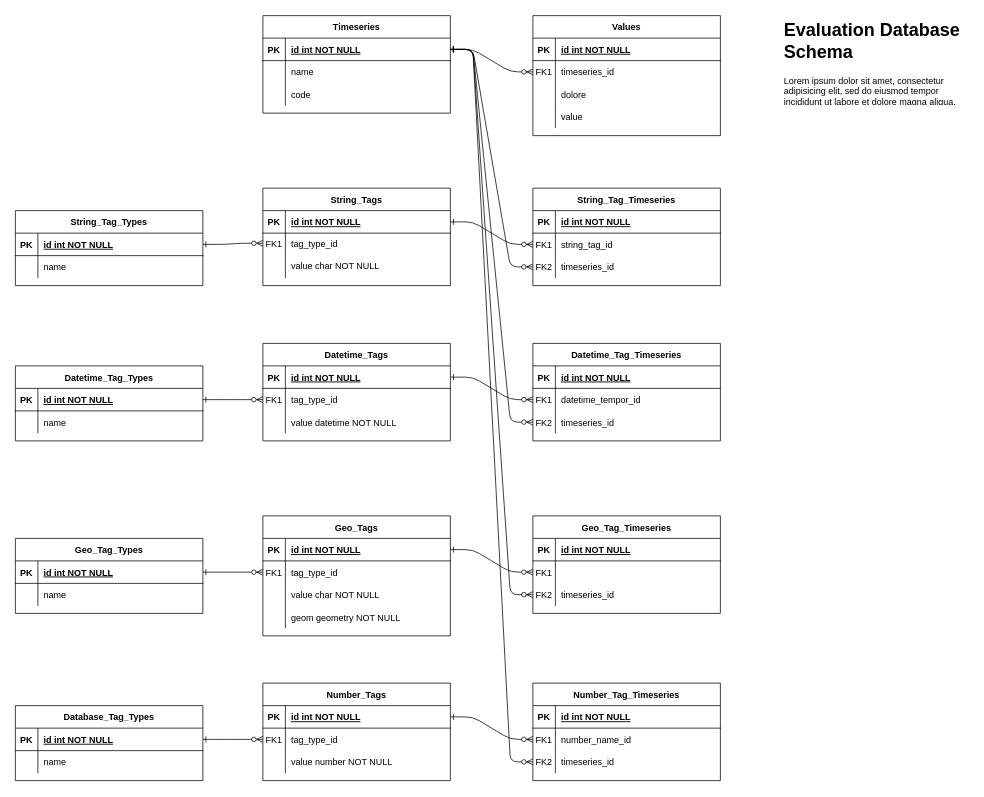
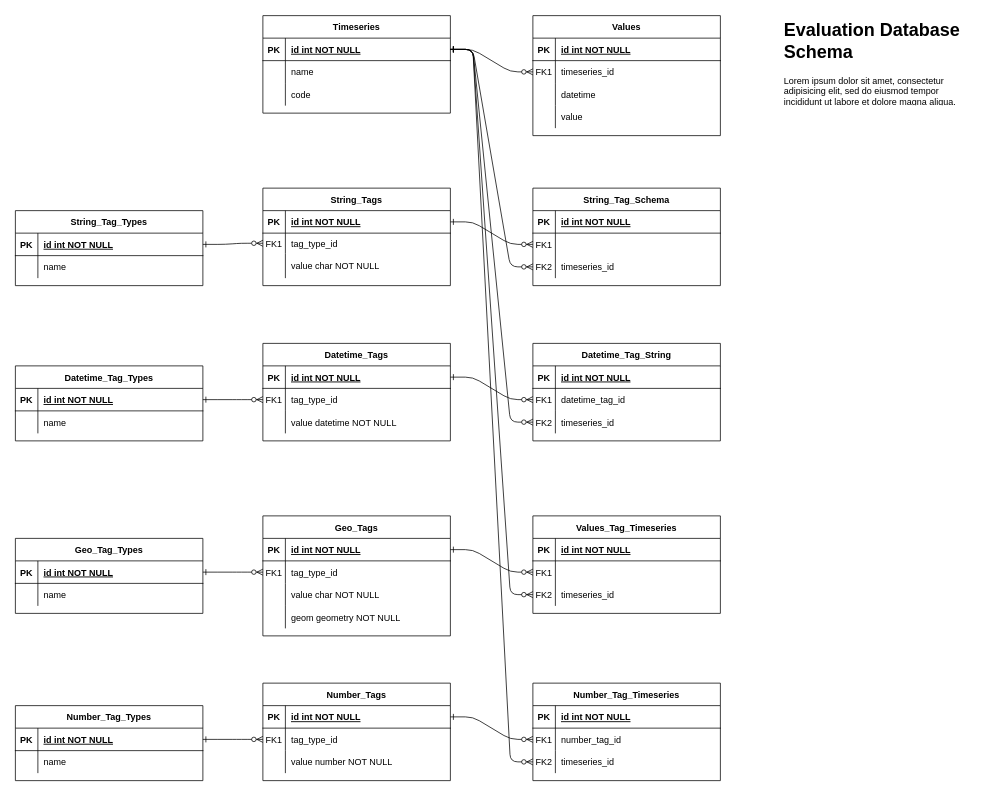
node "dolore": label "dolore" -> "datetime"
node "String_Tag_Timeseries": label "String_Tag_Timeseries" -> "String_Tag_Schema"
node "string_tag_id": removed
node "Datetime_Tag_Timeseries": label "Datetime_Tag_Timeseries" -> "Datetime_Tag_String"
node "datetime_tempor_id": label "datetime_tempor_id" -> "datetime_tag_id"
node "Geo_Tag_Timeseries": label "Geo_Tag_Timeseries" -> "Values_Tag_Timeseries"
node "Database_Tag_Types": label "Database_Tag_Types" -> "Number_Tag_Types"
node "number_name_id": label "number_name_id" -> "number_tag_id"
